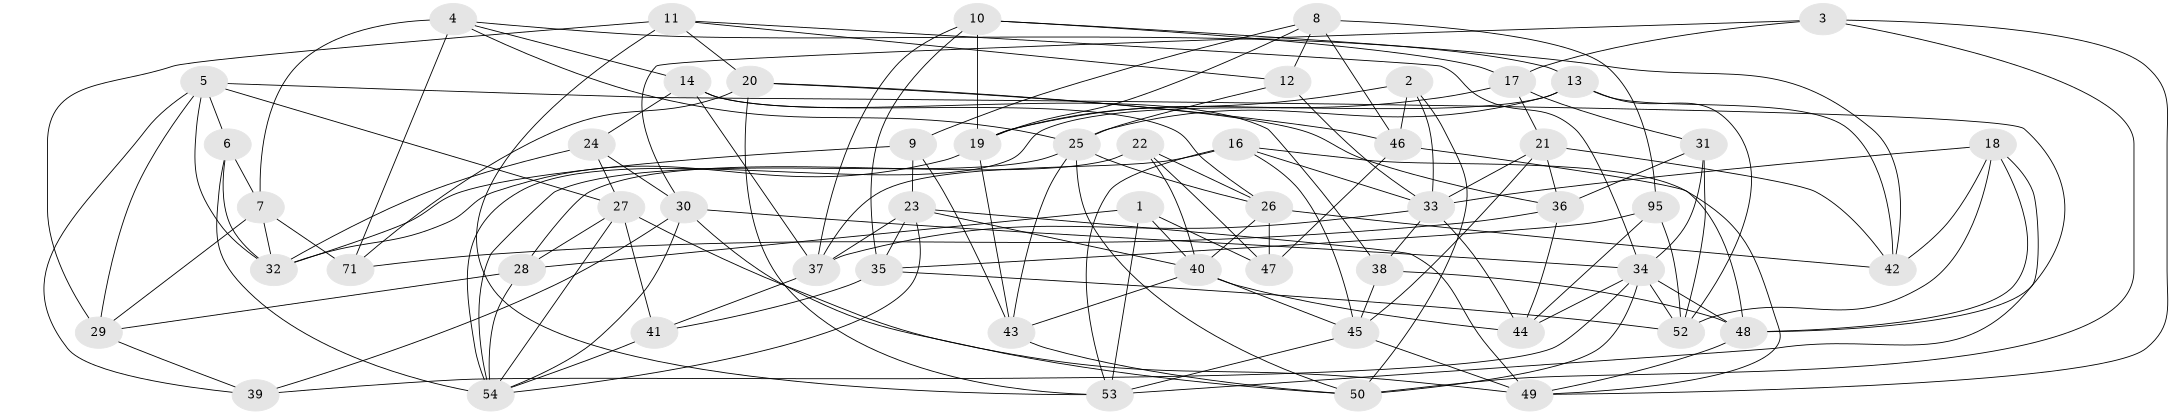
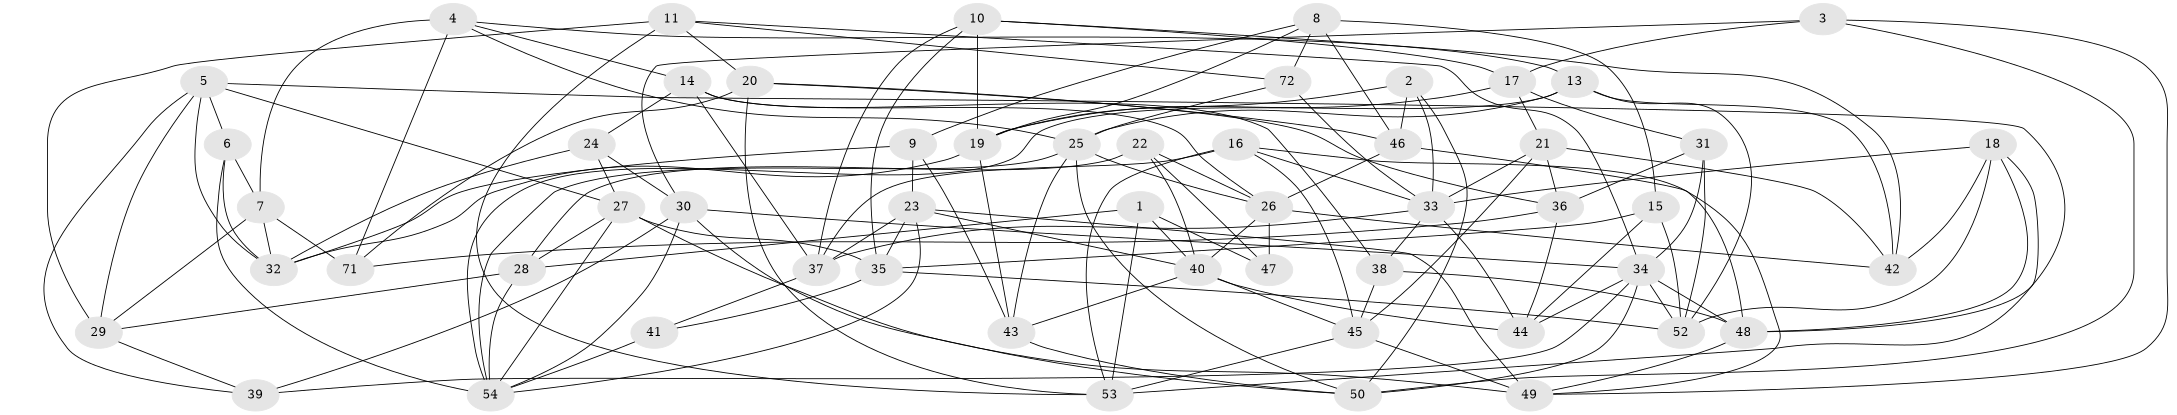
node "12": label "12" -> "72"
edge "46" -- "47": now "46" -- "26"
node "95": label "95" -> "15"
edge "27" -- "41": now "27" -- "35"
